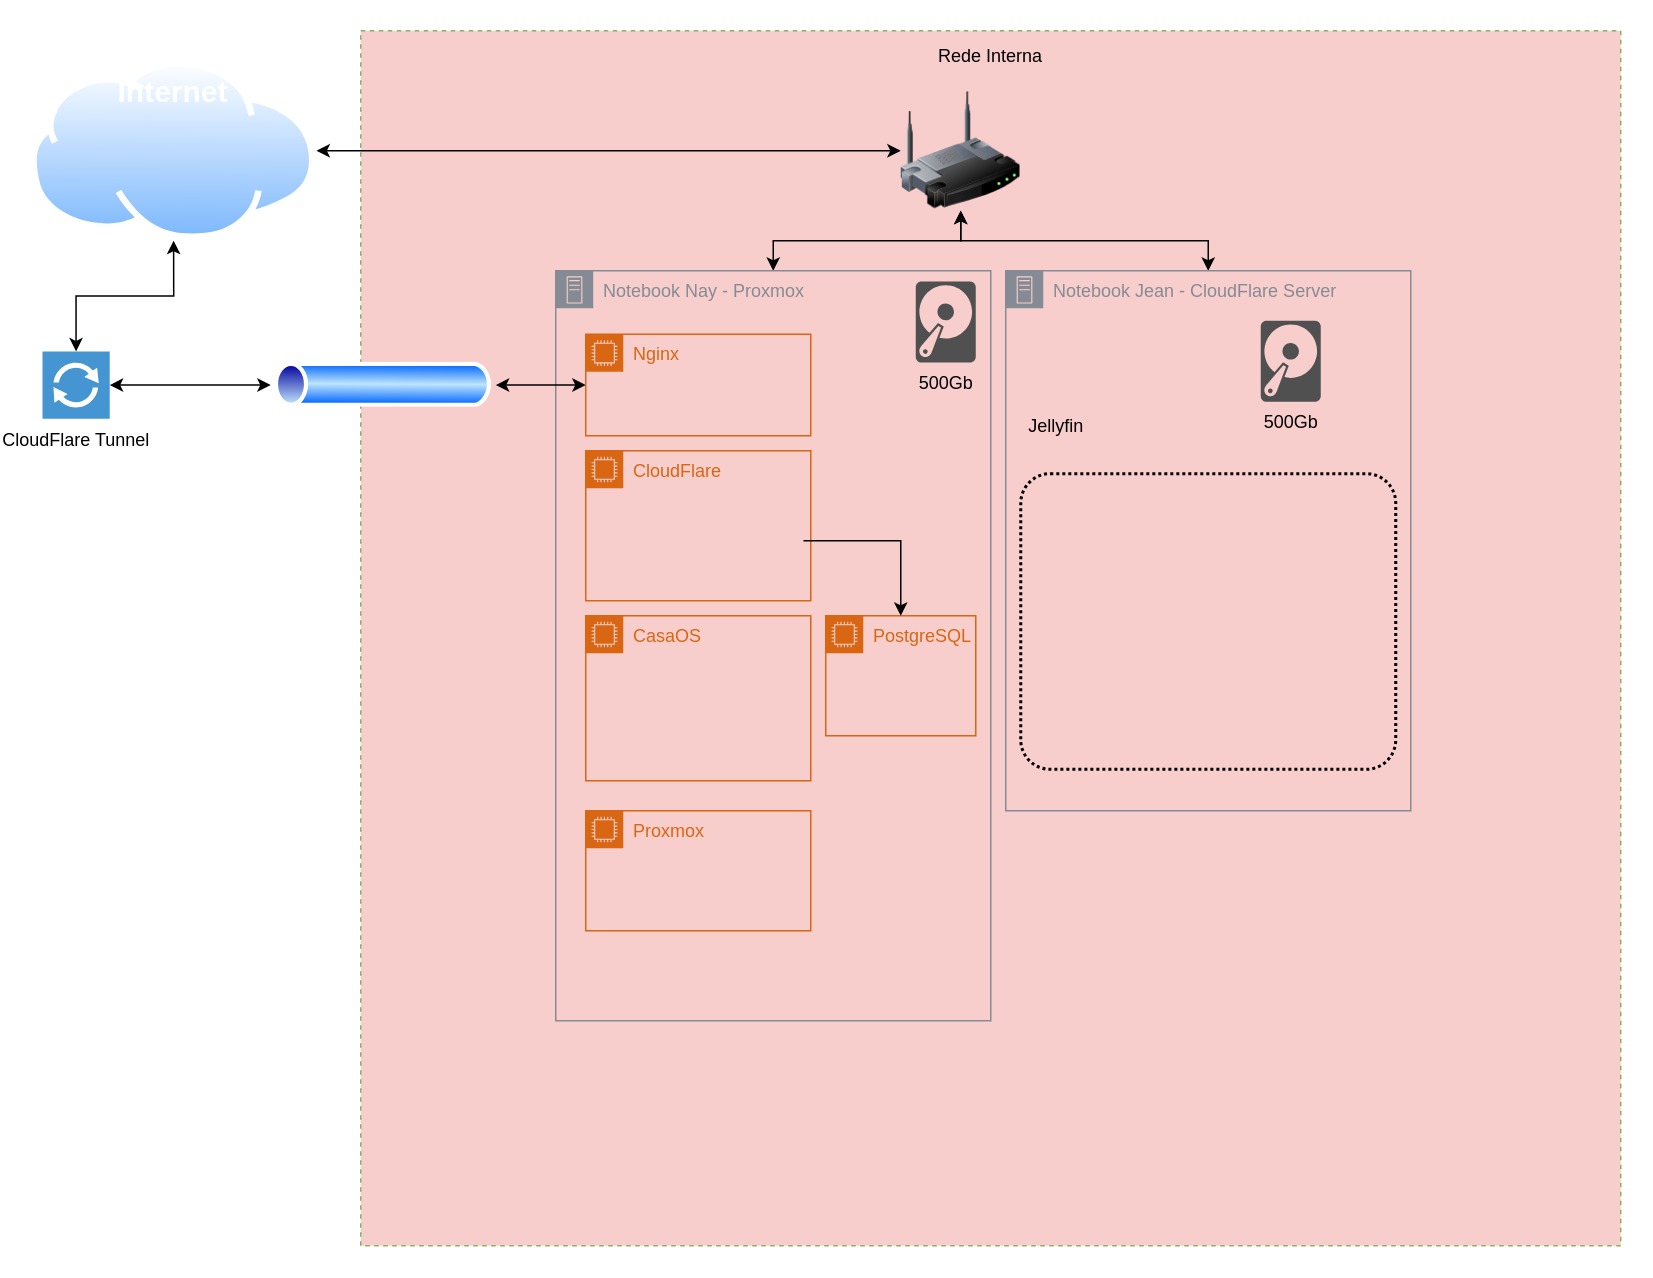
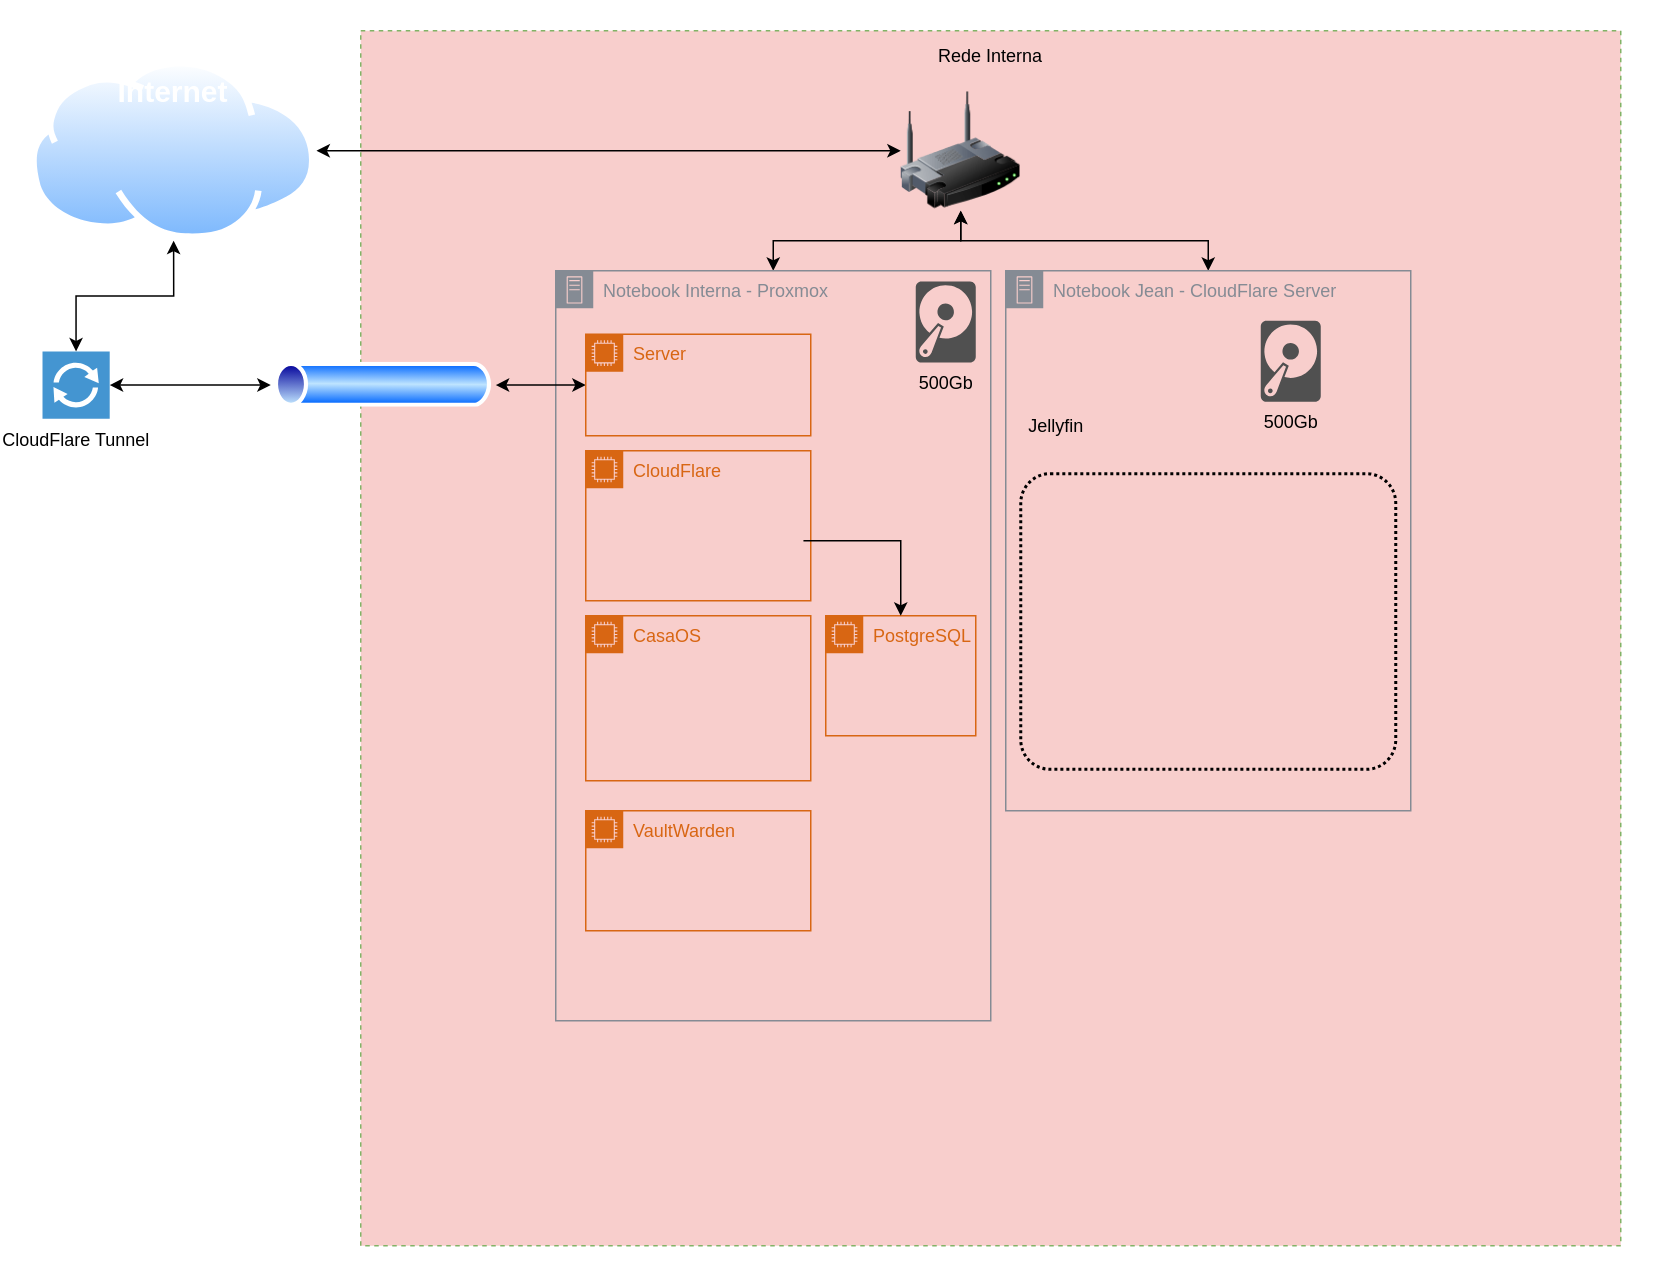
node "Notebook Nay - Proxmox": label "Notebook Nay - Proxmox" -> "Notebook Interna - Proxmox"
node "Nginx": label "Nginx" -> "Server"
node "Proxmox": label "Proxmox" -> "VaultWarden"
